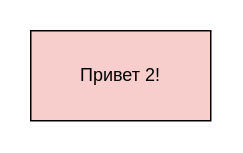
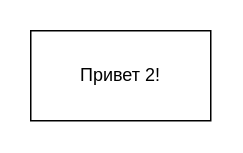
node "Привет 2!": fillcolor #f8cecc -> #ffffff
